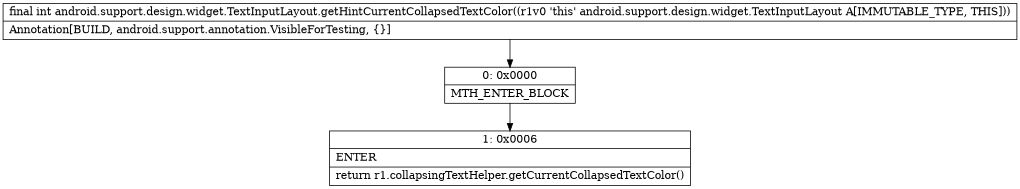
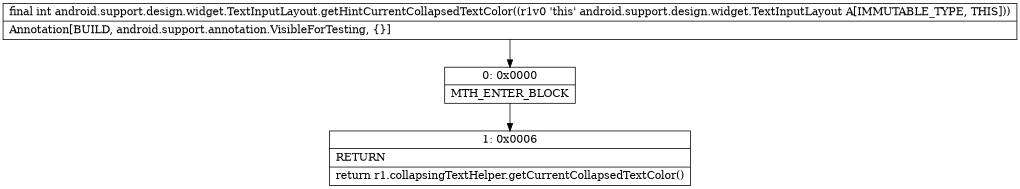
node "1: 0x0006": text "ENTER" -> "RETURN"
